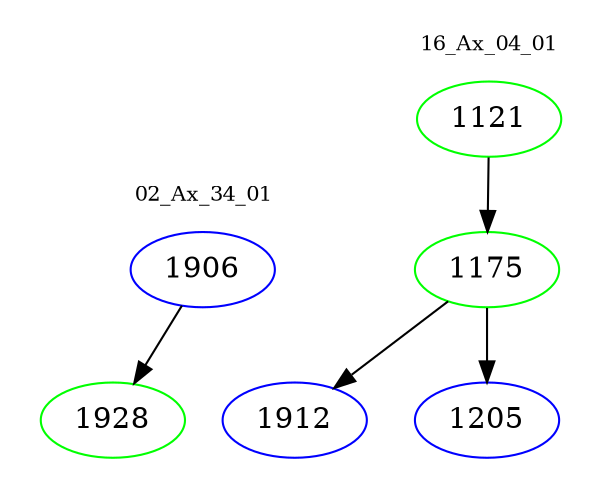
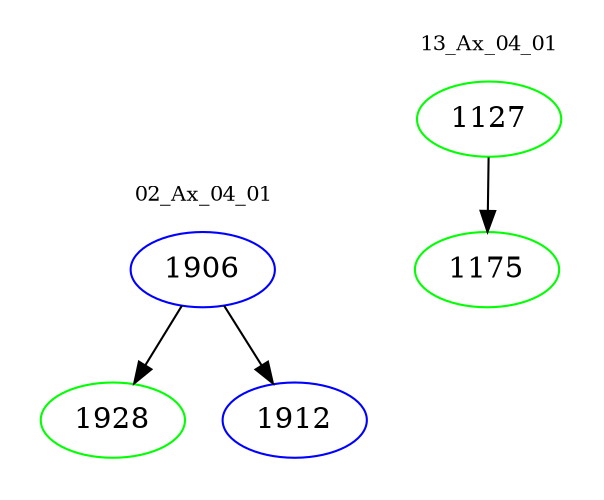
cluster "16_Ax_04_01": label "16_Ax_04_01" -> "13_Ax_04_01"
node "1121": label "1121" -> "1127"
cluster "02_Ax_34_01": label "02_Ax_34_01" -> "02_Ax_04_01"
edge "1175" -> "1912": now "1906" -> "1912"
node "1205": removed
